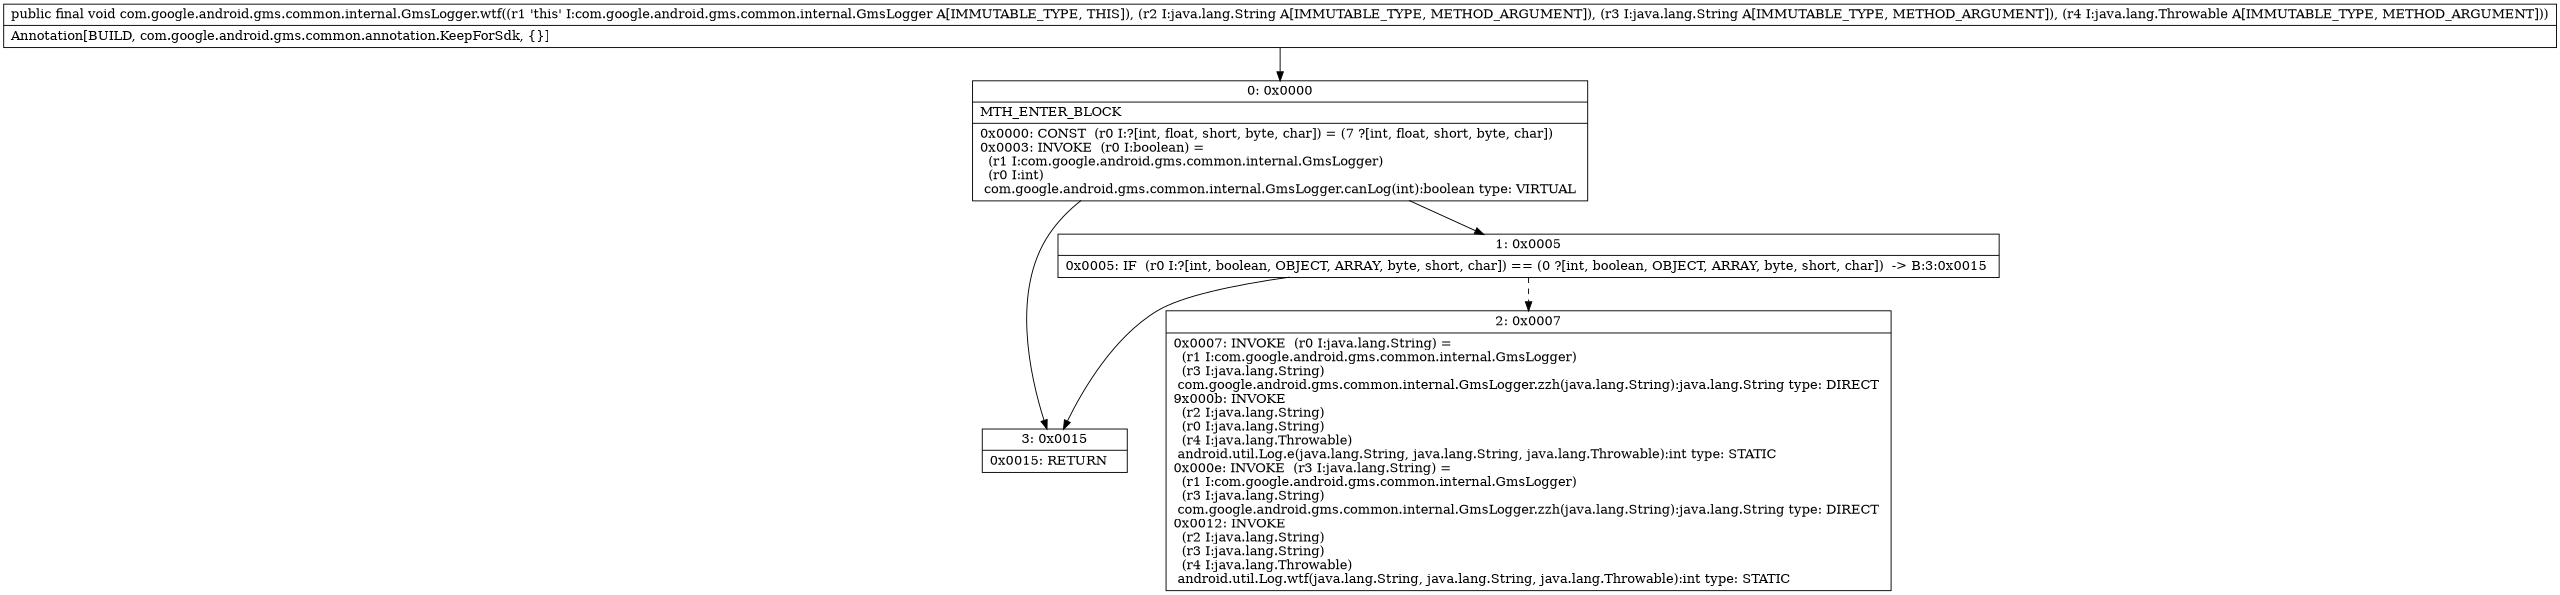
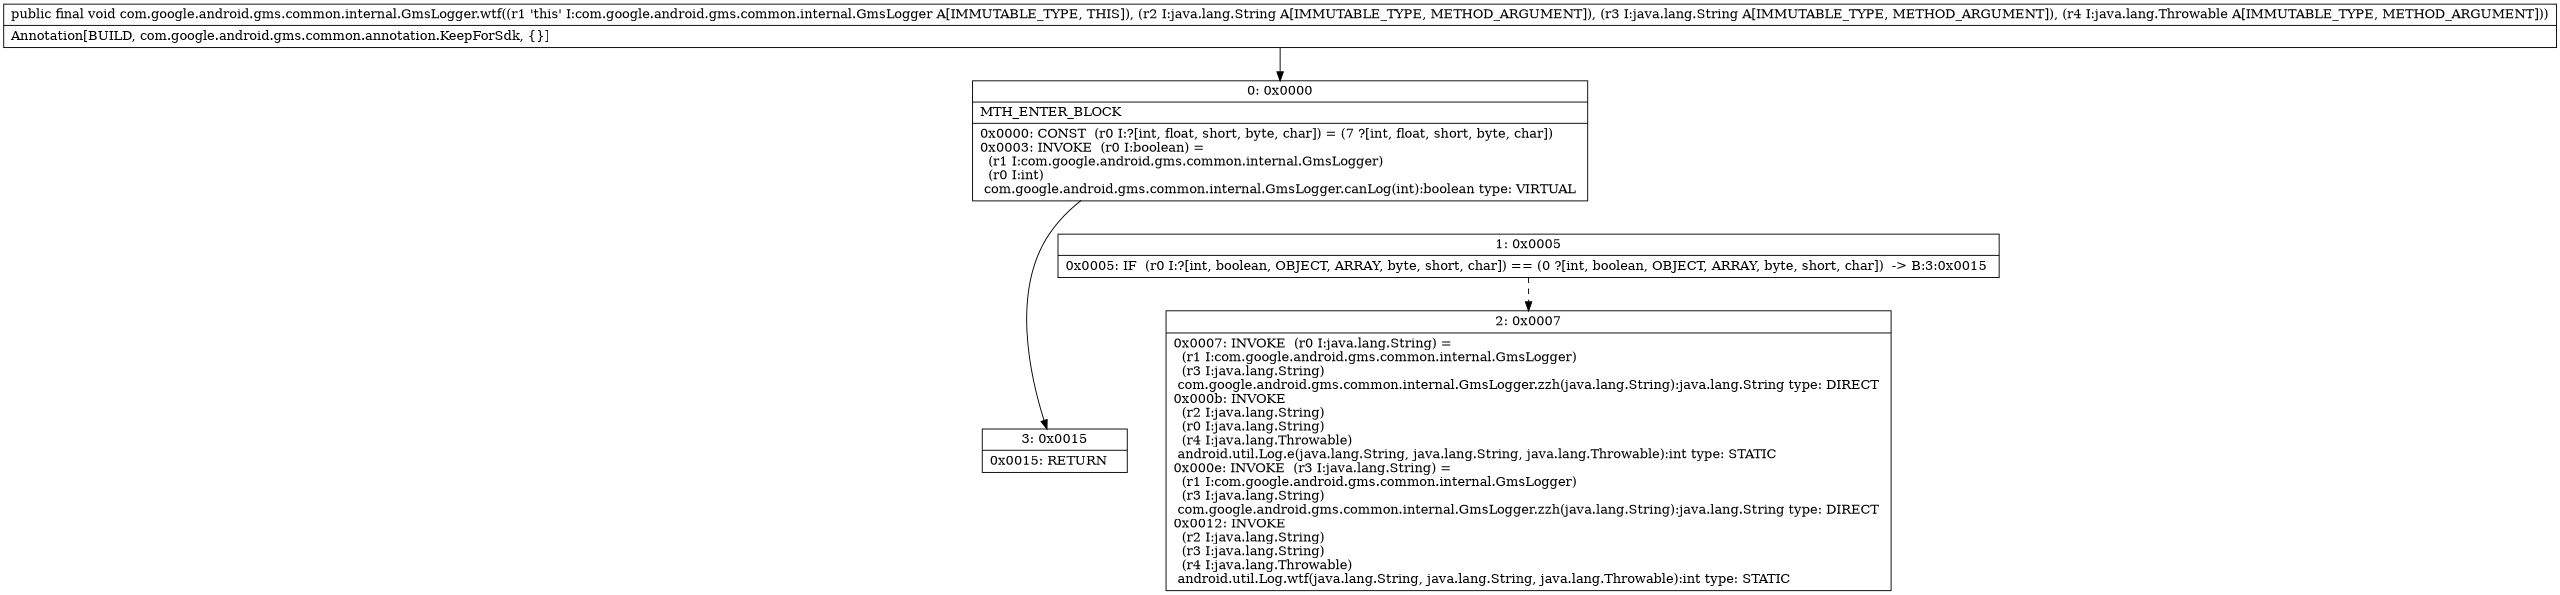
edge "0: 0x0000" -> "1: 0x0005": removed
edge "1: 0x0005" -> "3: 0x0015": removed
node "2: 0x0007": text "9x000b: INVOKE" -> "0x000b: INVOKE"
